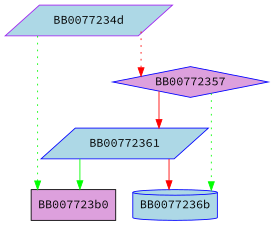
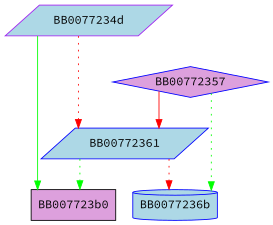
edge "BB0077234d" -> "BB00772357": now "BB0077234d" -> "BB00772361"
edge "BB0077234d" -> "BB007723b0": style dotted -> solid
edge "BB00772361" -> "BB007723b0": style solid -> dotted
edge "BB00772361" -> "BB0077236b": style solid -> dotted
